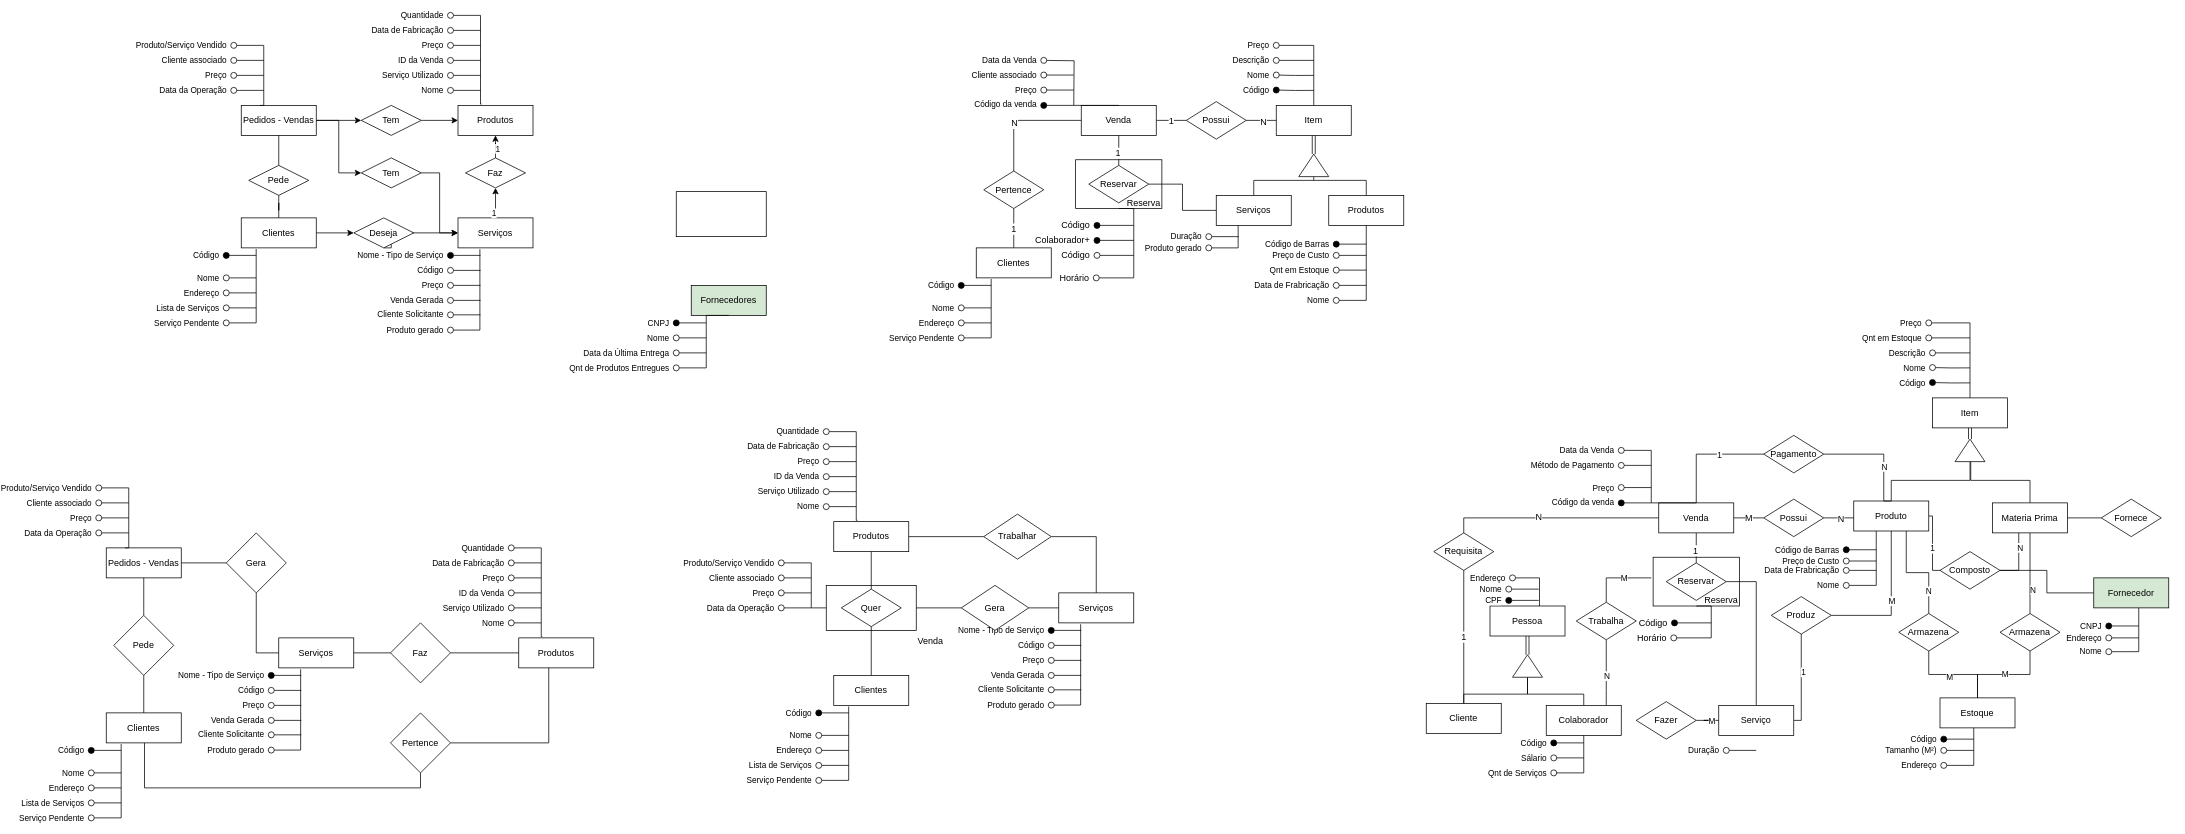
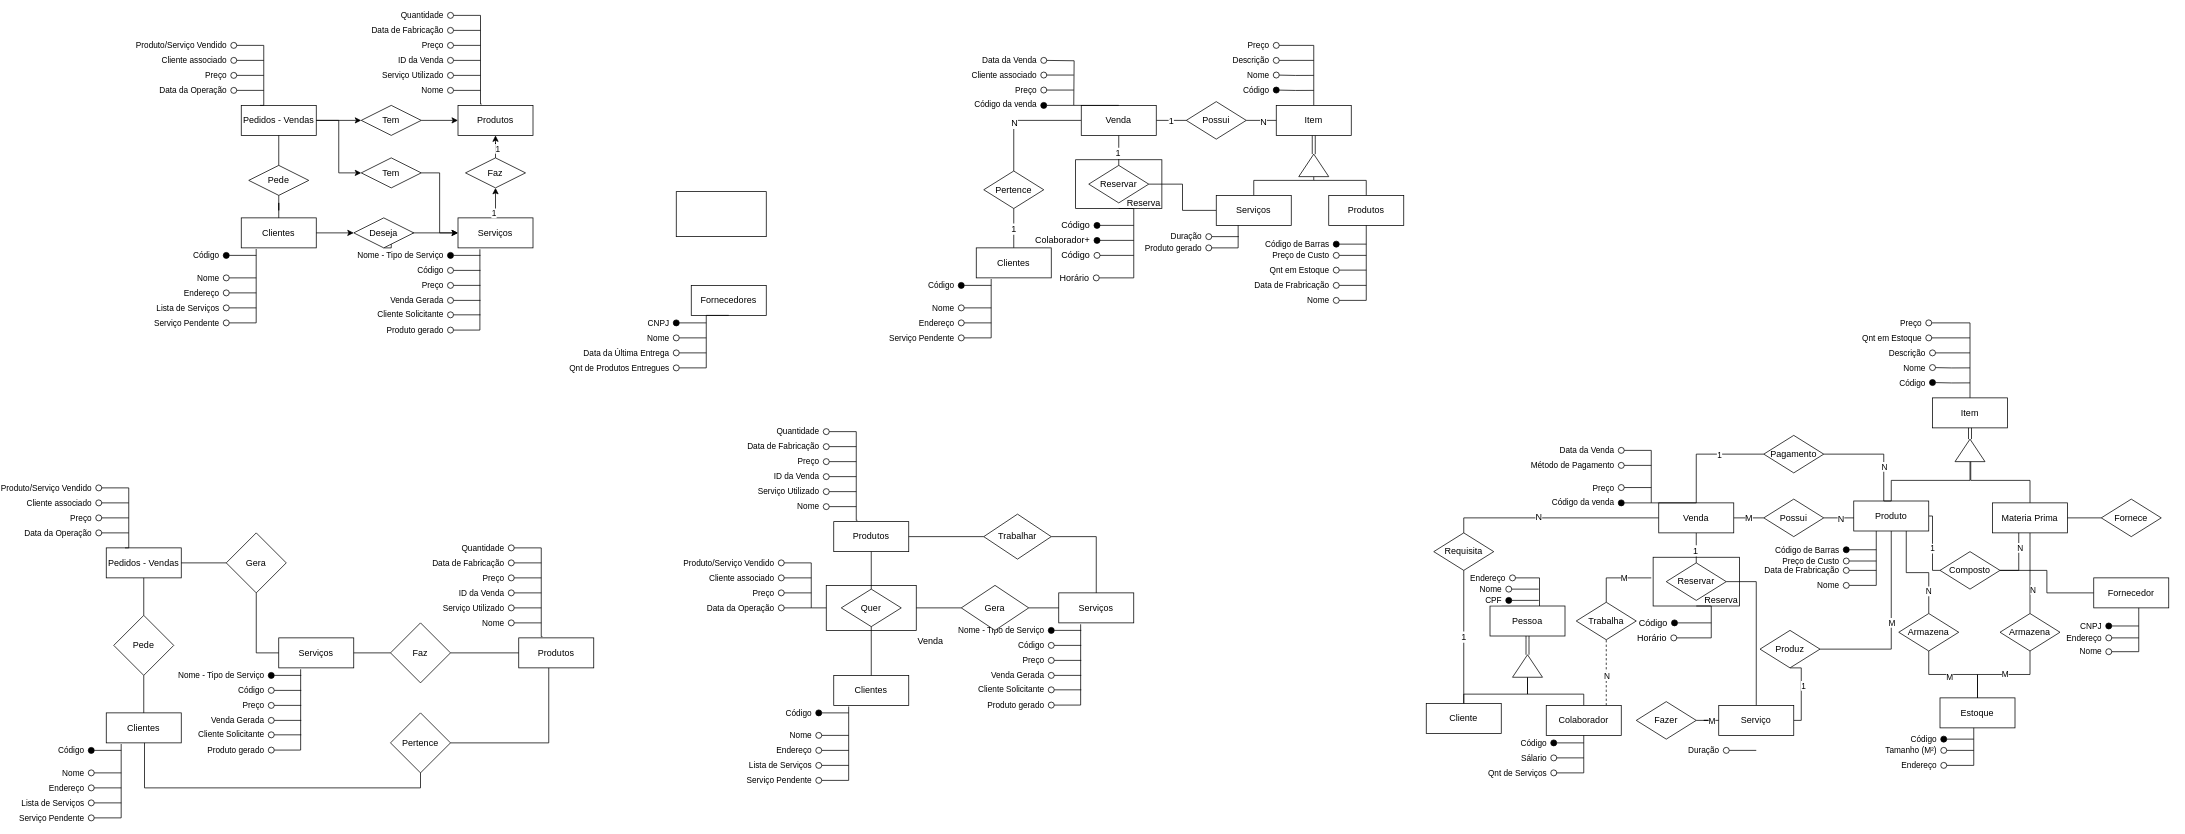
node "Fornecedores": fillcolor #d5e8d4 -> #ffffff
node "Fornecedor": fillcolor #d5e8d4 -> #ffffff
node "Produz": moved (1801, 615) -> (1790, 649)
edge "Trabalha" -- "Colaborador": style solid -> dashed
